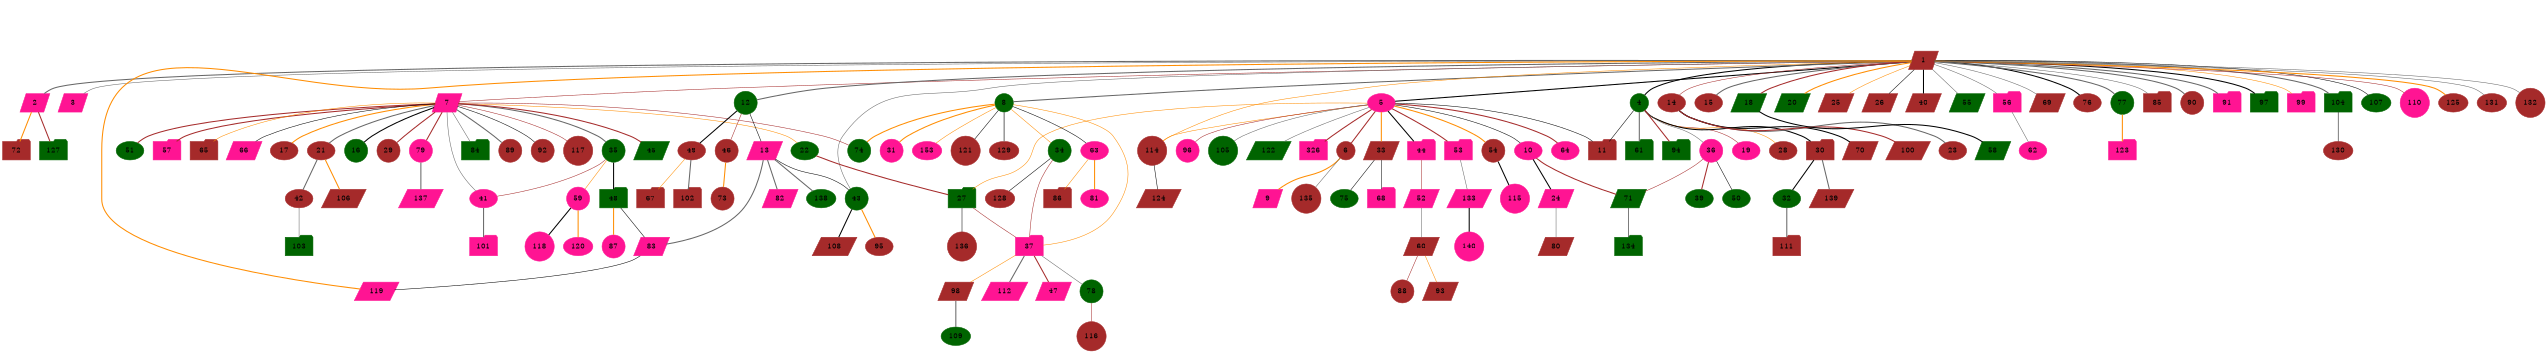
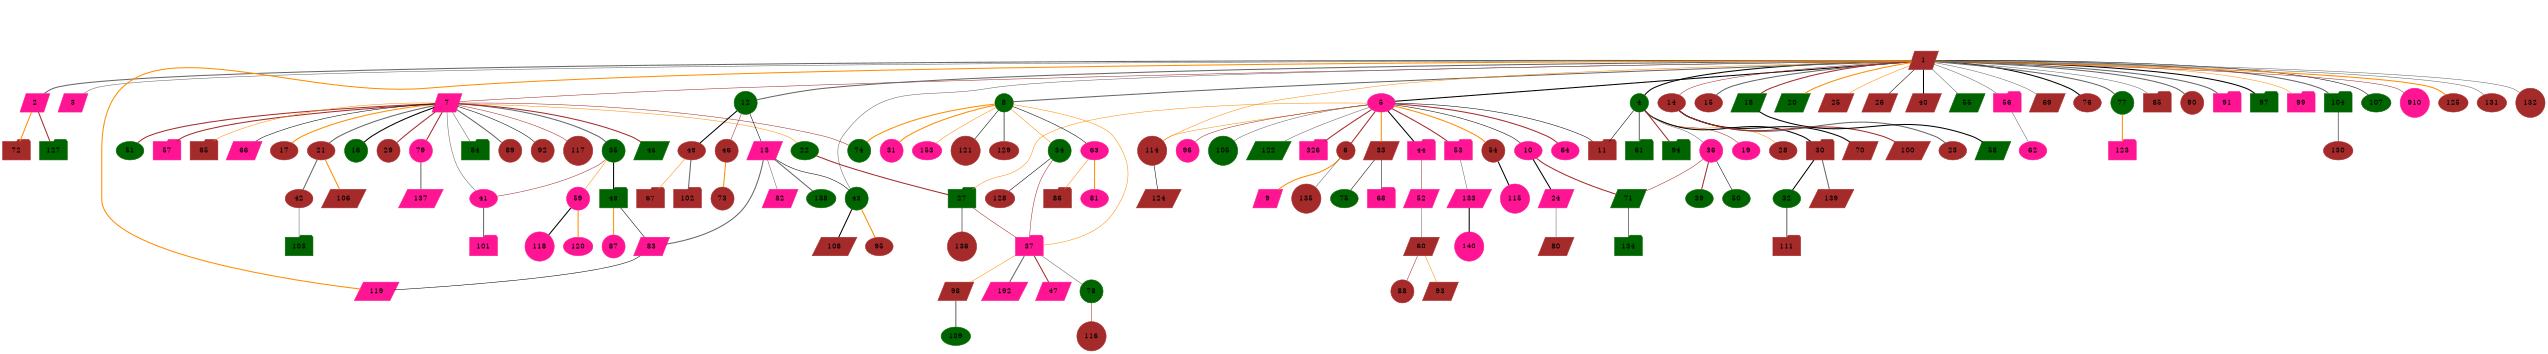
node "110": label "110" -> "910"
edge "13" -- "82": style bold -> solid
node "112": label "112" -> "192"
